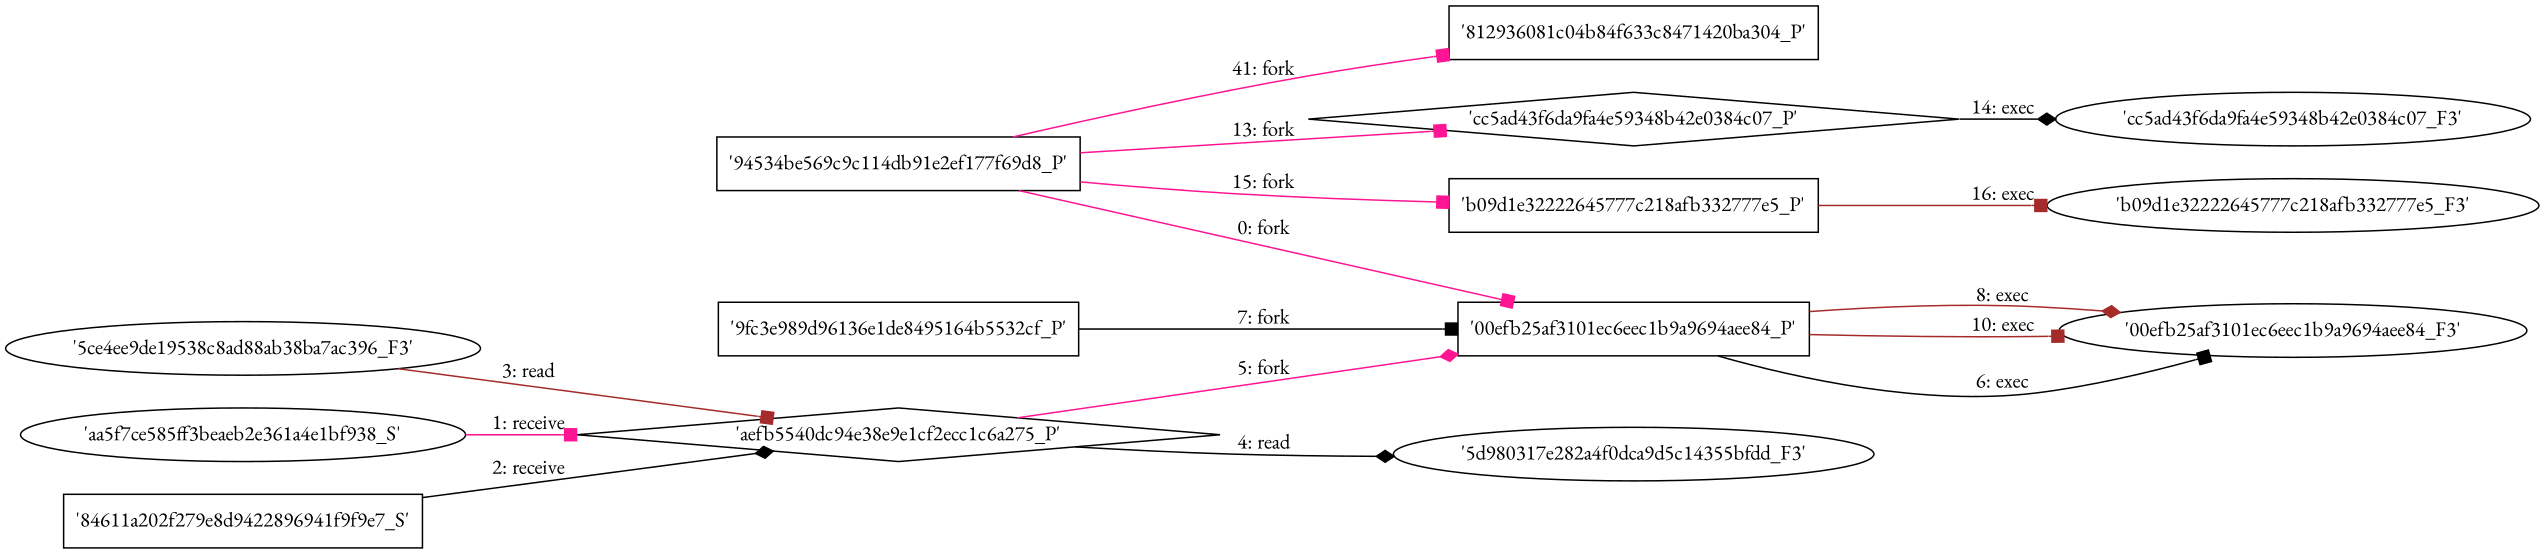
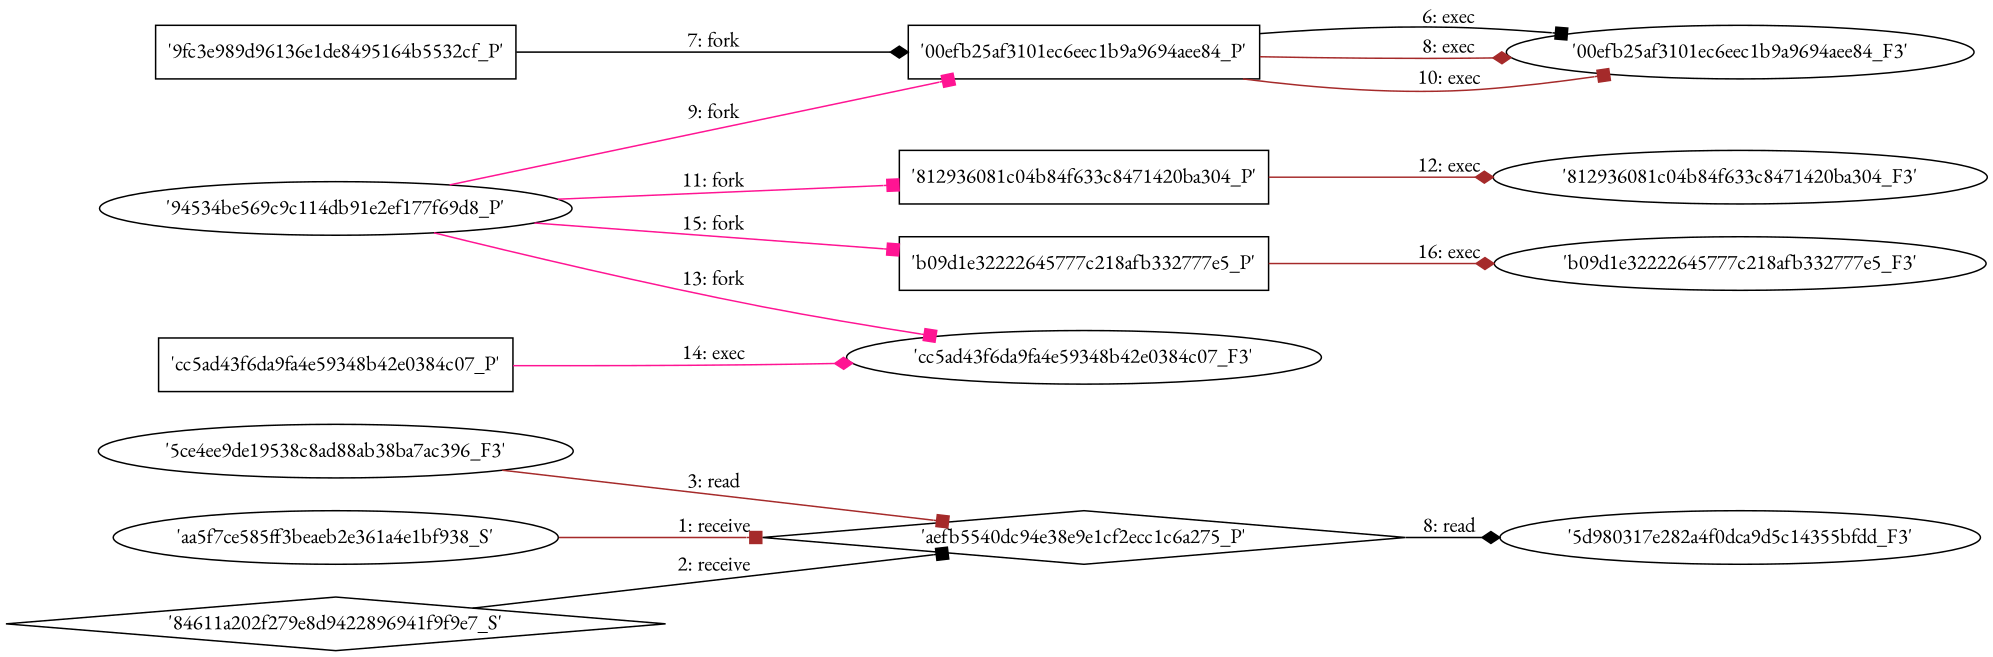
edge "'94534be569c9c114db91e2ef177f69d8_P'" -> "'812936081c04b84f633c8471420ba304_P'": label "41: fork" -> "11: fork"
node "'cc5ad43f6da9fa4e59348b42e0384c07_P'": shape diamond -> box
edge "'cc5ad43f6da9fa4e59348b42e0384c07_P'" -> "'cc5ad43f6da9fa4e59348b42e0384c07_F3'": color black -> deeppink
edge "'94534be569c9c114db91e2ef177f69d8_P'" -> "'cc5ad43f6da9fa4e59348b42e0384c07_P'": now "'94534be569c9c114db91e2ef177f69d8_P'" -> "'cc5ad43f6da9fa4e59348b42e0384c07_F3'"
node "'94534be569c9c114db91e2ef177f69d8_P'": shape box -> ellipse
node "'812936081c04b84f633c8471420ba304_F3'": added
edge "'b09d1e32222645777c218afb332777e5_P'" -> "'b09d1e32222645777c218afb332777e5_F3'": arrowhead box -> diamond
edge "'94534be569c9c114db91e2ef177f69d8_P'" -> "'00efb25af3101ec6eec1b9a9694aee84_P'": label "0: fork" -> "9: fork"
edge "'9fc3e989d96136e1de8495164b5532cf_P'" -> "'00efb25af3101ec6eec1b9a9694aee84_P'": arrowhead box -> diamond
edge "'aefb5540dc94e38e9e1cf2ecc1c6a275_P'" -> "'00efb25af3101ec6eec1b9a9694aee84_P'": removed, label "5: fork"
edge "'aa5f7ce585ff3beaeb2e361a4e1bf938_S'" -> "'aefb5540dc94e38e9e1cf2ecc1c6a275_P'": color deeppink -> brown
edge "'aefb5540dc94e38e9e1cf2ecc1c6a275_P'" -> "'5d980317e282a4f0dca9d5c14355bfdd_F3'": label "4: read" -> "8: read"
edge "'84611a202f279e8d9422896941f9f9e7_S'" -> "'aefb5540dc94e38e9e1cf2ecc1c6a275_P'": arrowhead diamond -> box
node "'84611a202f279e8d9422896941f9f9e7_S'": shape box -> diamond
